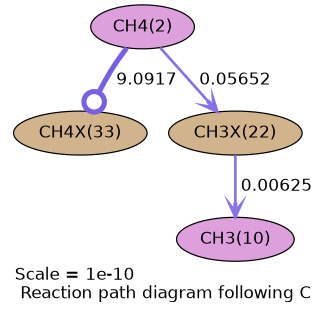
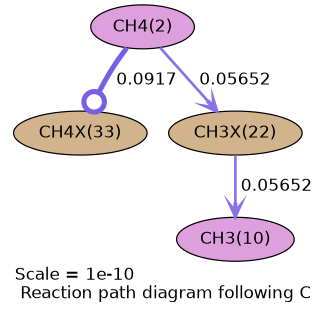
edge "CH4(2)" -> "CH4X(33)": label " 9.0917" -> " 0.0917"
edge "CH3X(22)" -> "CH3(10)": label " 0.00625" -> " 0.05652"
